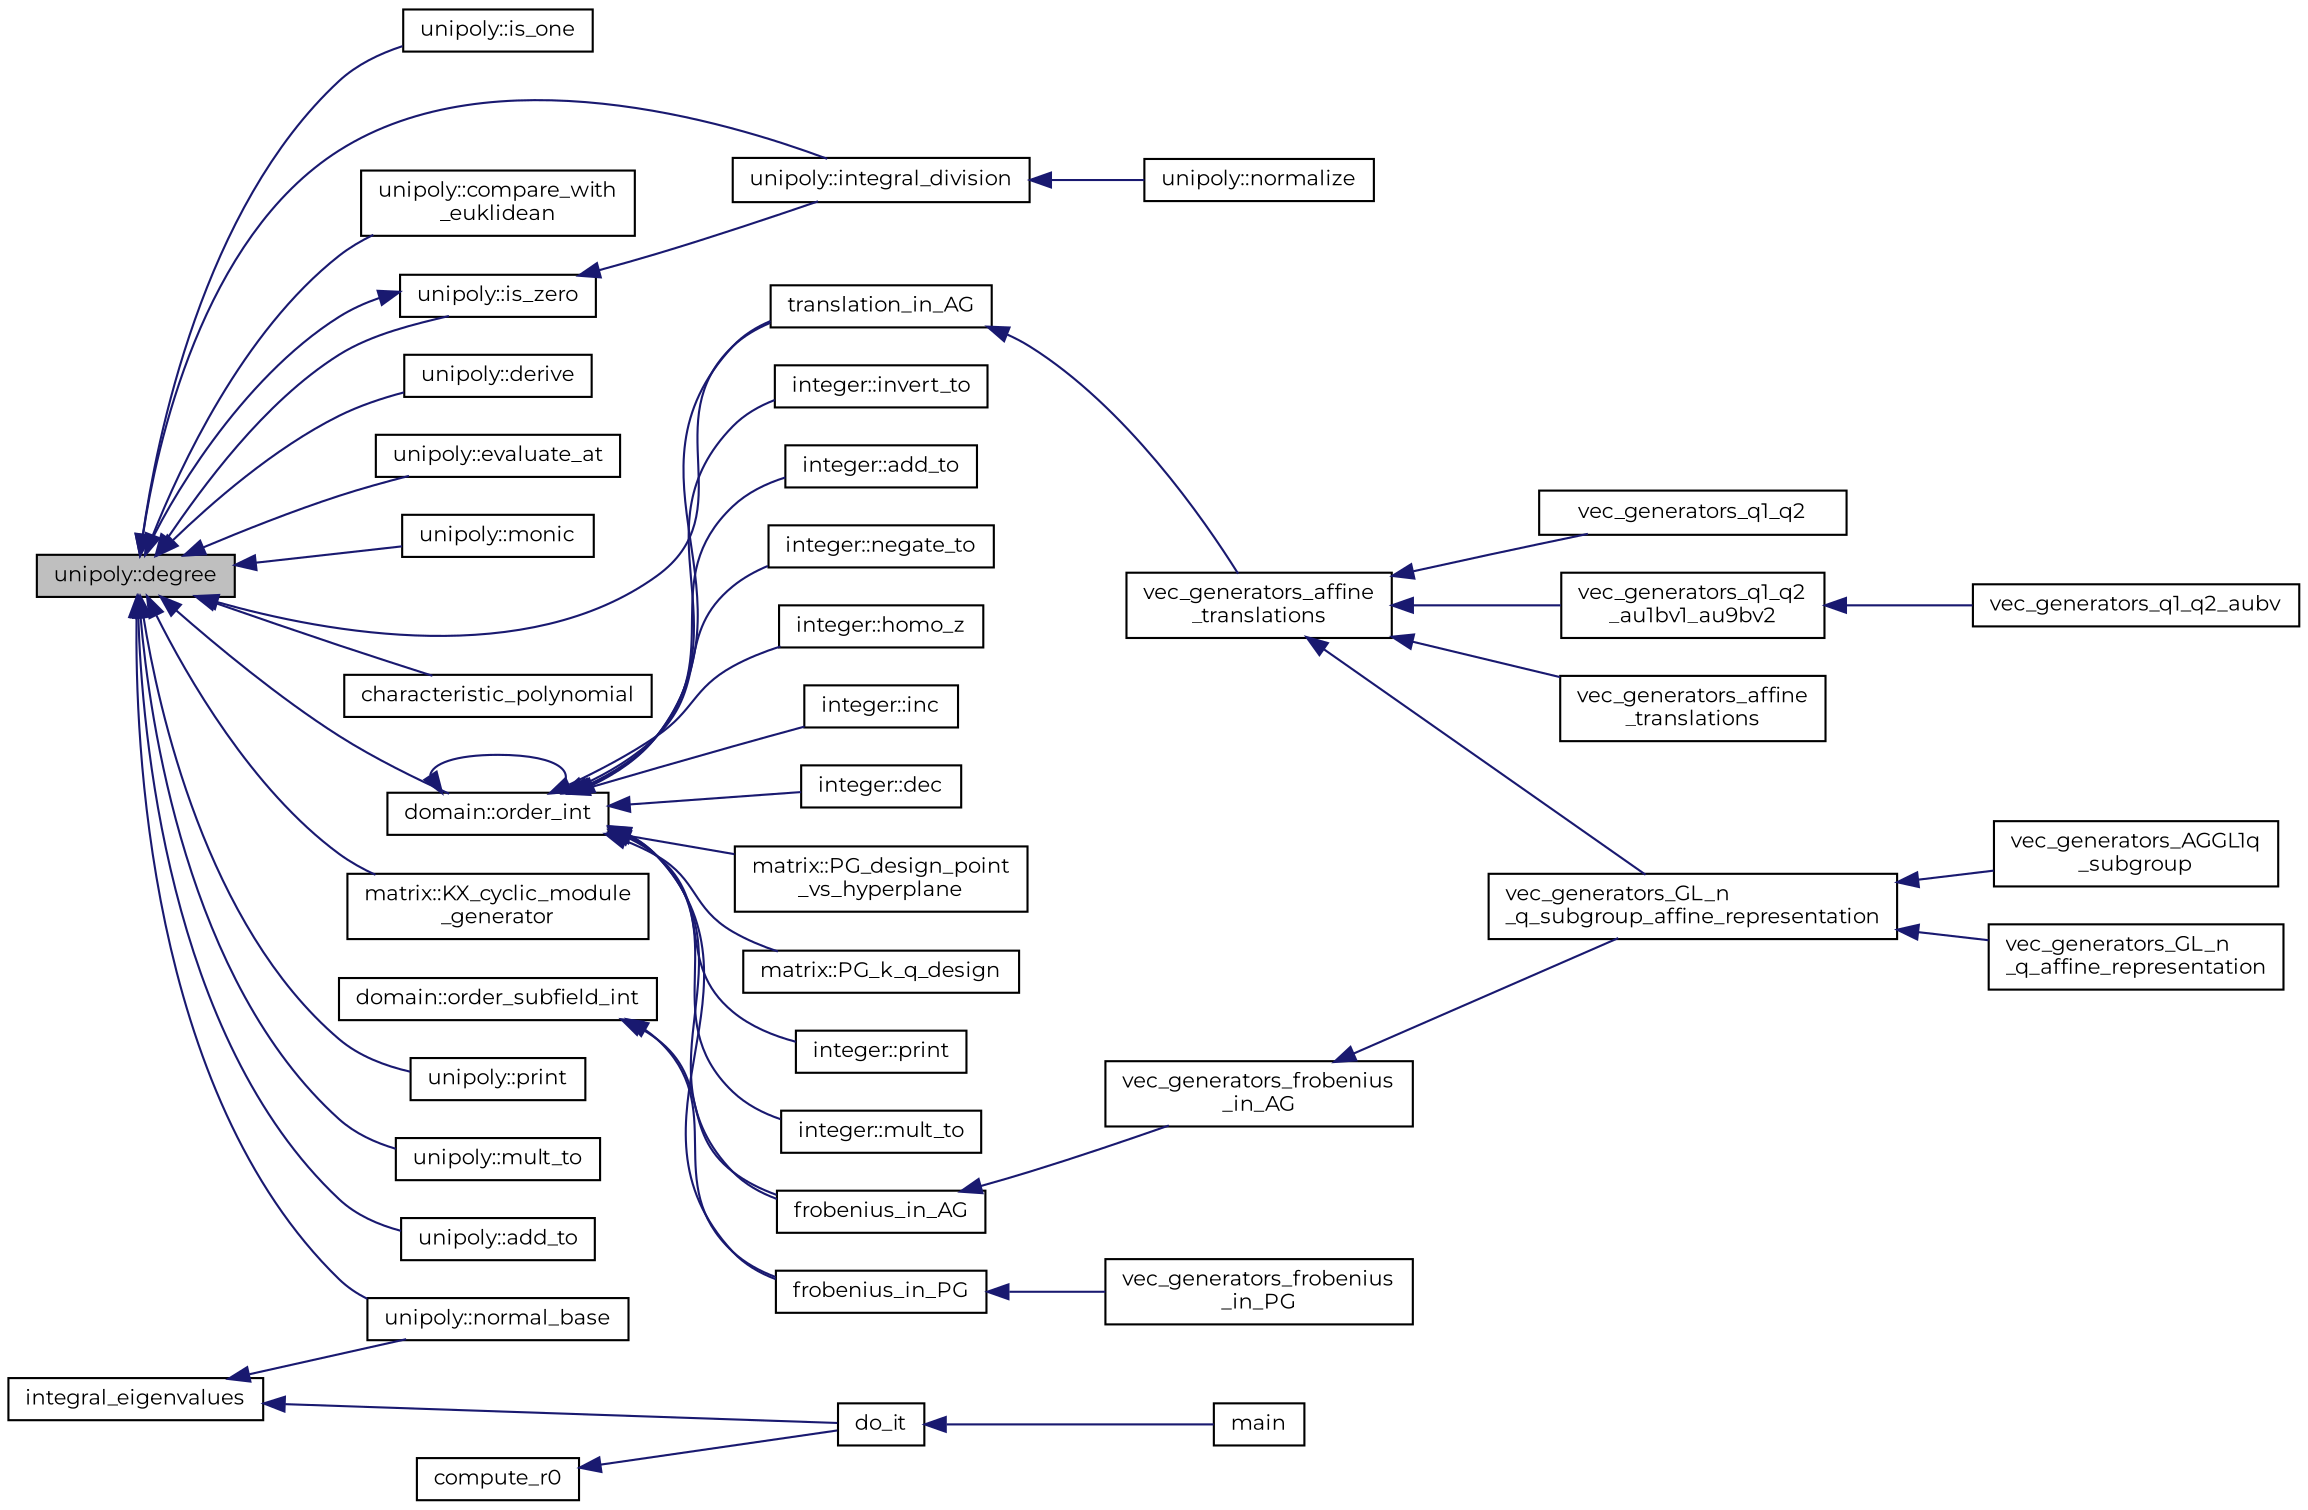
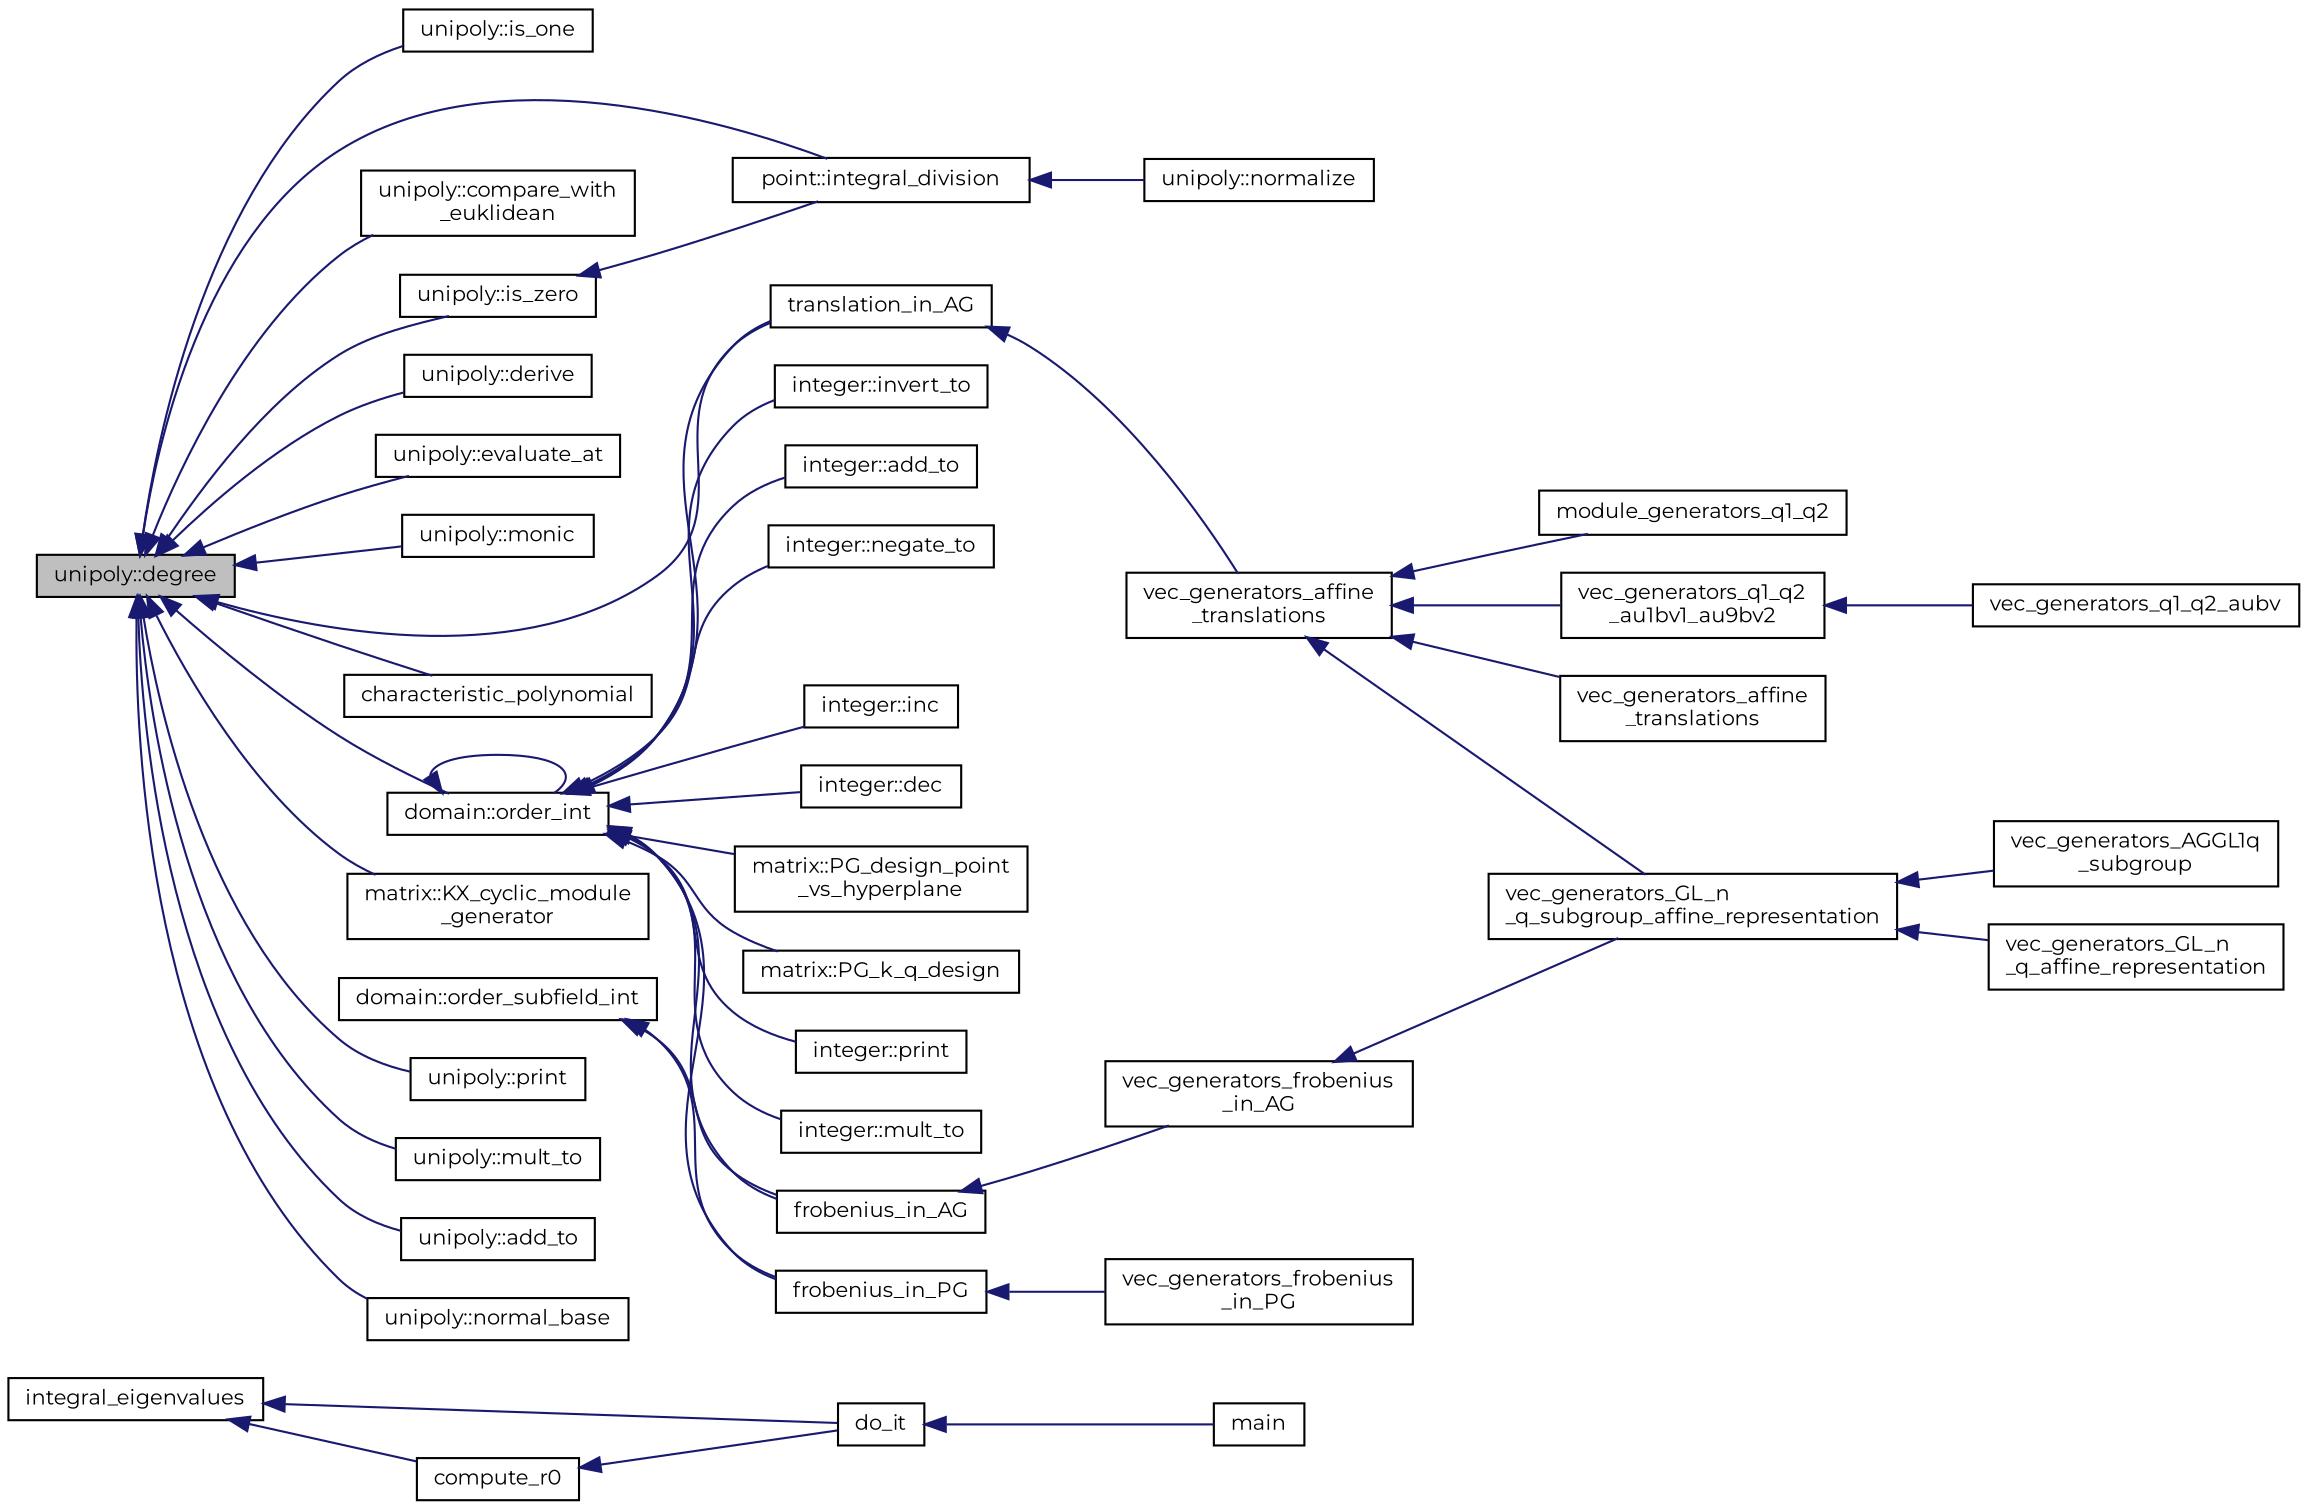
node "unipoly::integral_division": label "unipoly::integral_division" -> "point::integral_division"
edge "unipoly::degree" -> "unipoly::is_zero": removed
node "vec_generators_q1_q2": label "vec_generators_q1_q2" -> "module_generators_q1_q2"
node "integer::homo_z": removed
edge "unipoly::normal_base" -> "integral_eigenvalues": now "compute_r0" -> "integral_eigenvalues"
